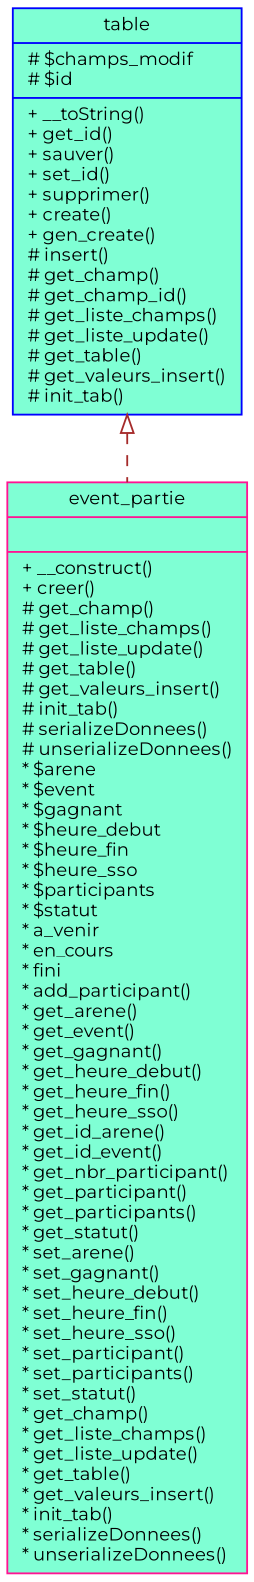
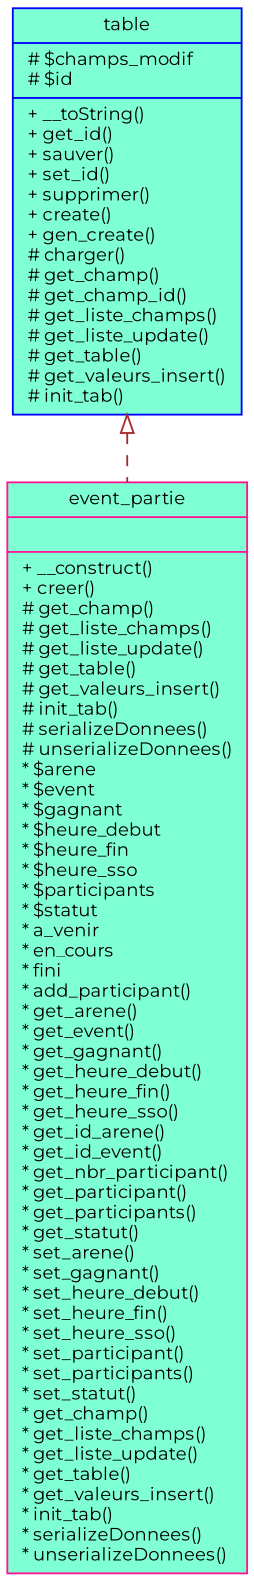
node "table": text "# insert()" -> "# charger()"
